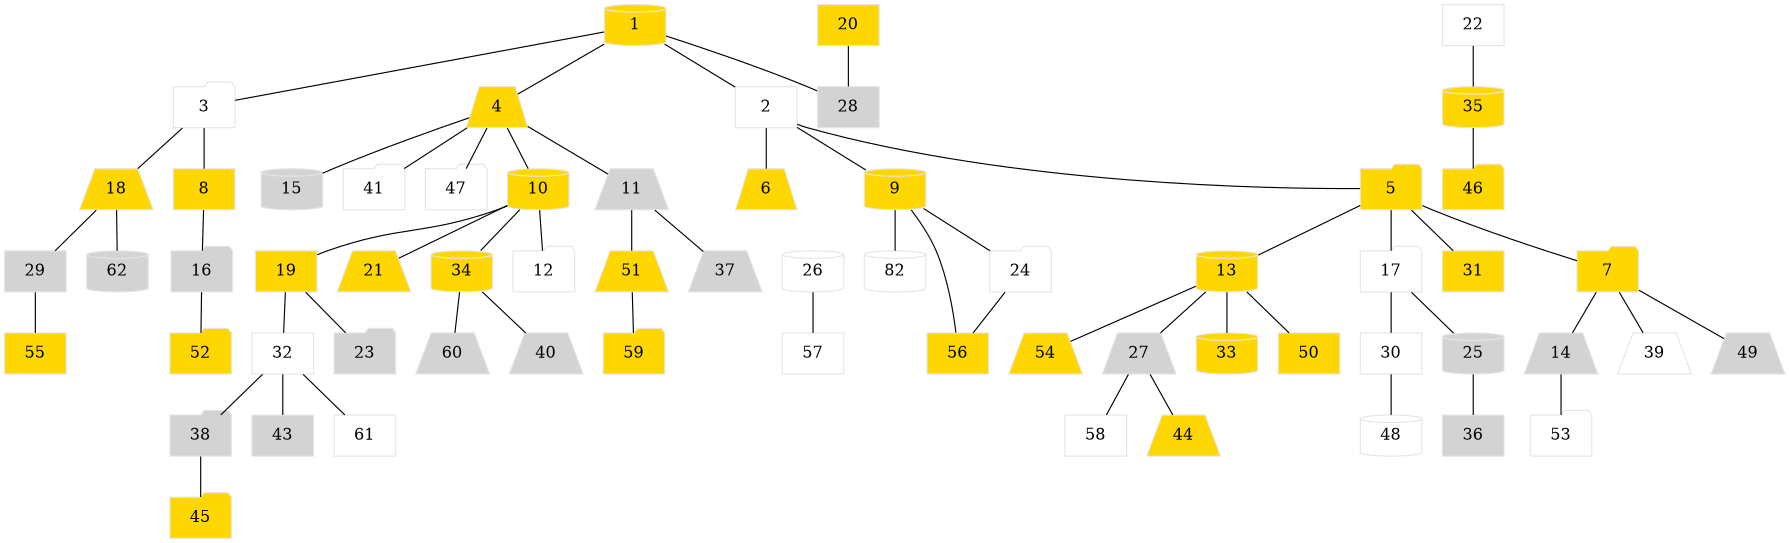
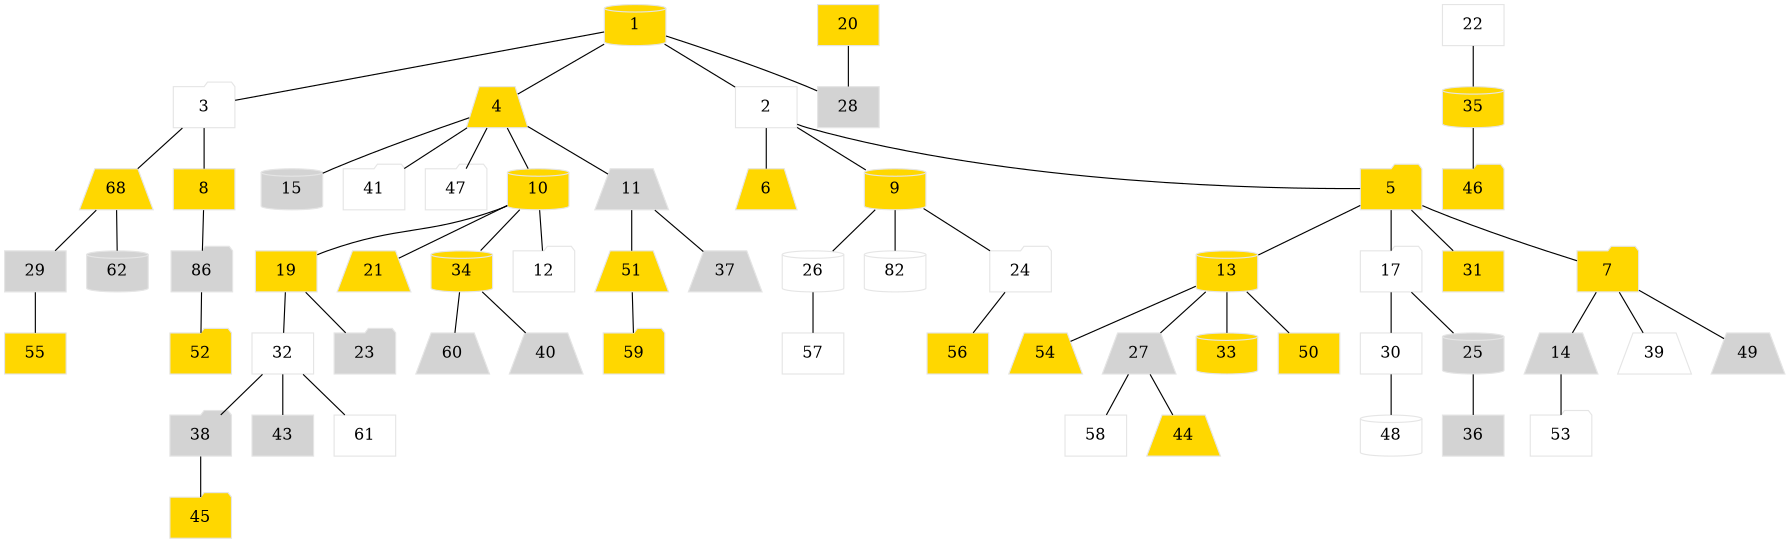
node "18": label "18" -> "68"
edge "9" -- "56": now "9" -- "26"
node "16": label "16" -> "86"
